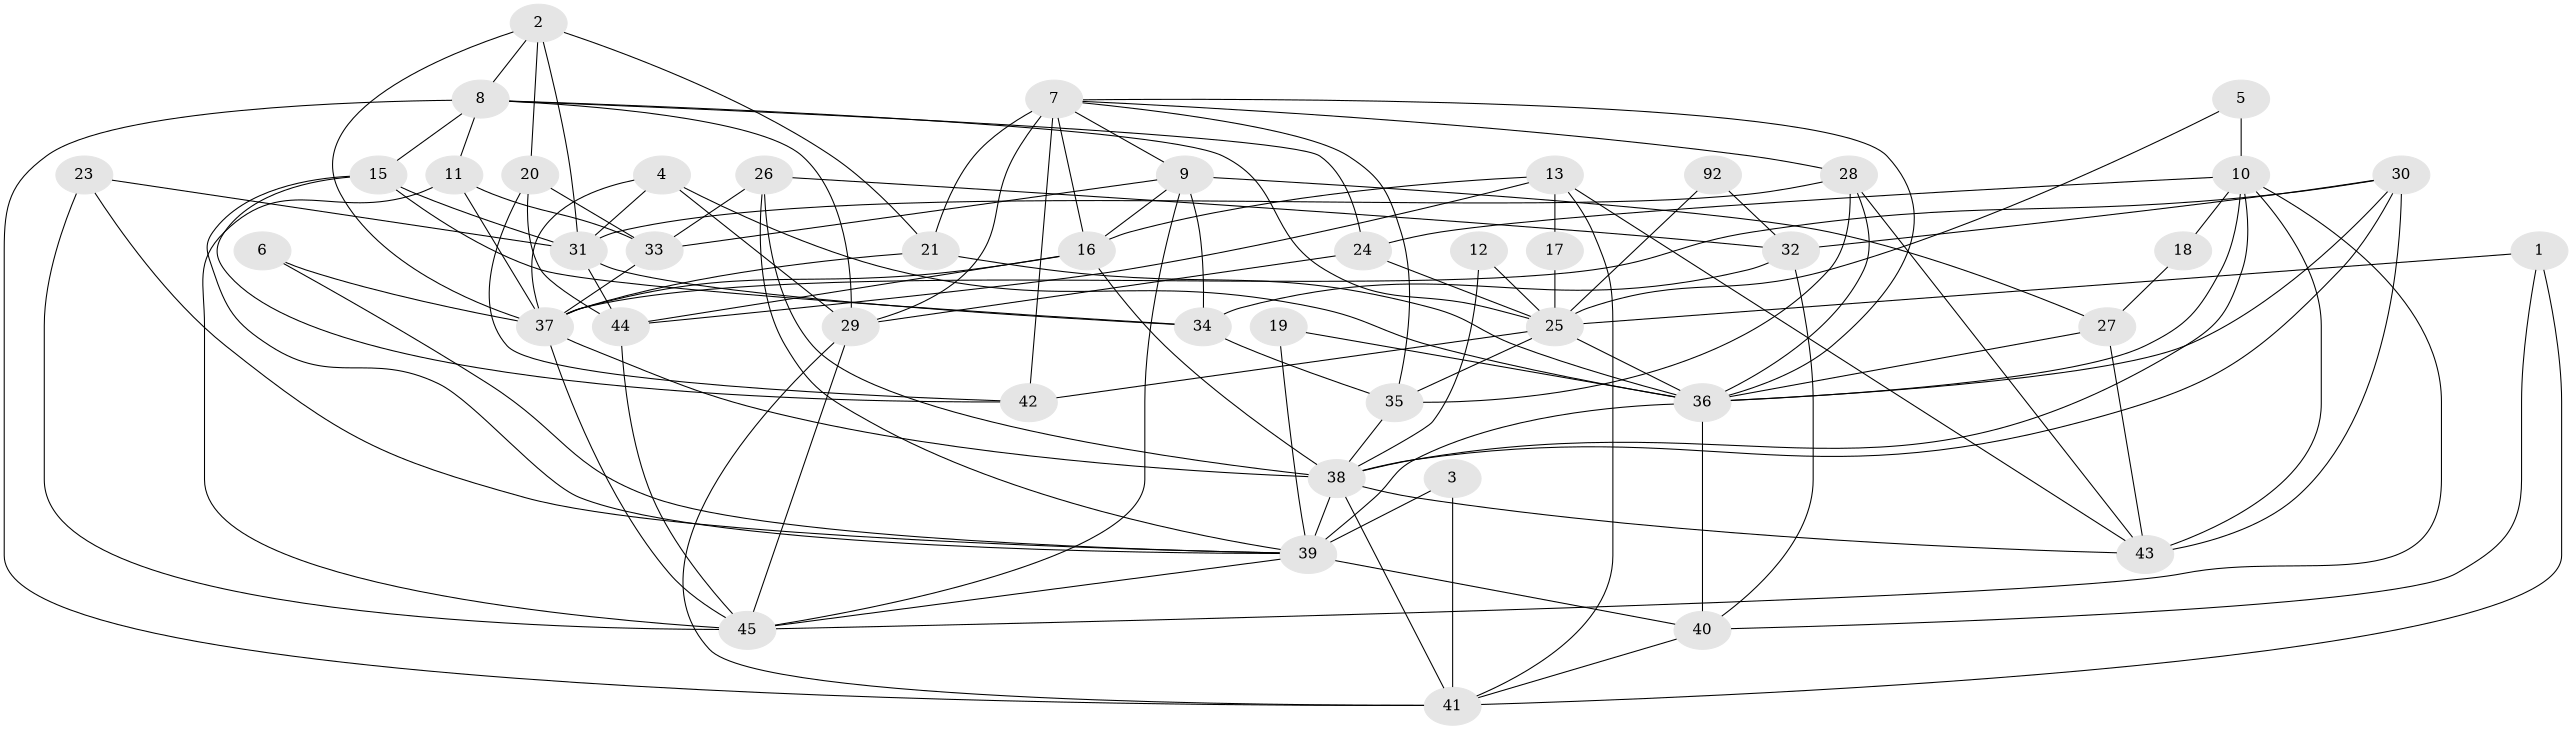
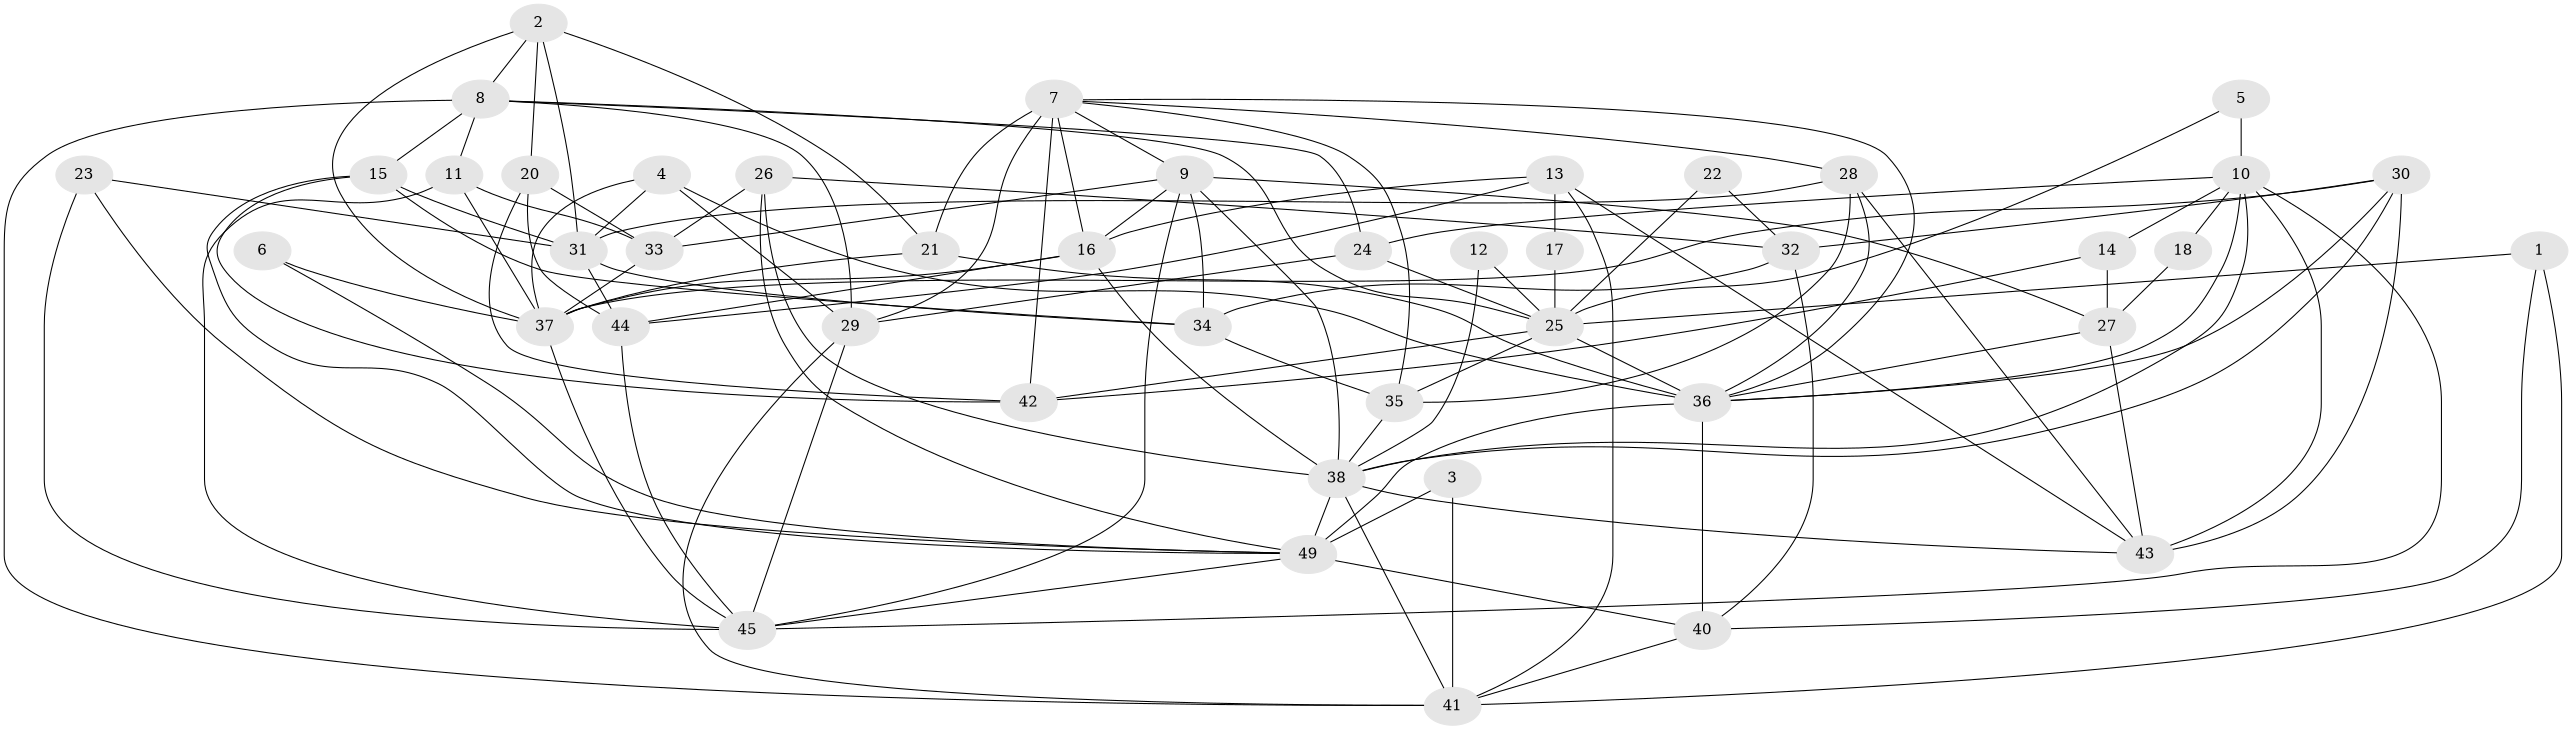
node "92": label "92" -> "22"
node "14": added
node "19": removed
edge "37" -- "38": now "9" -- "38"
node "39": label "39" -> "49"
